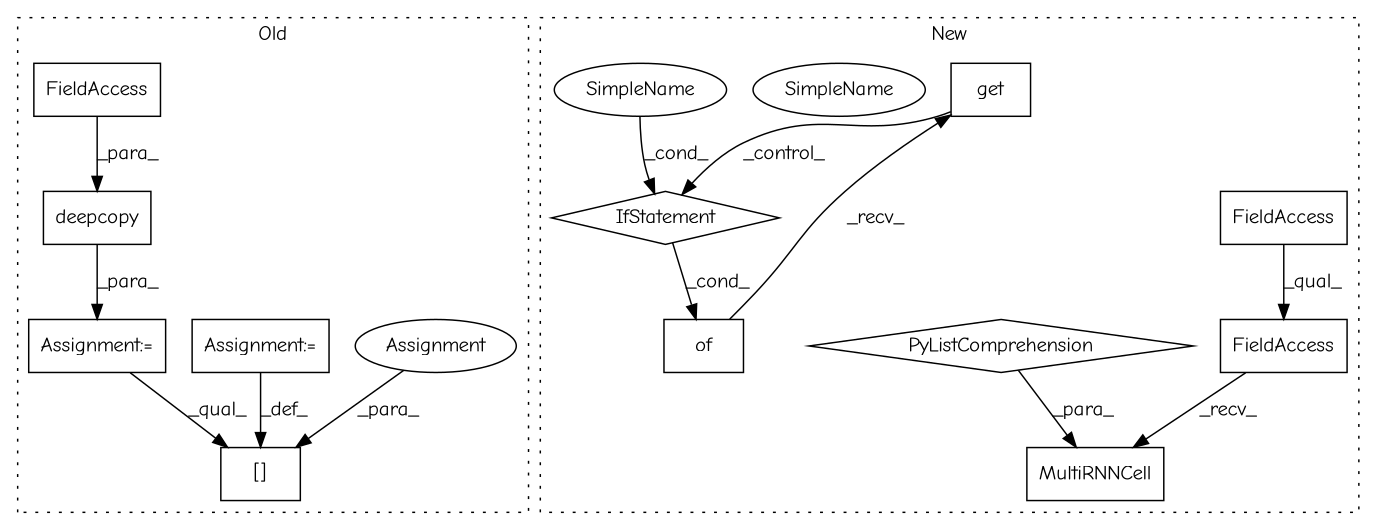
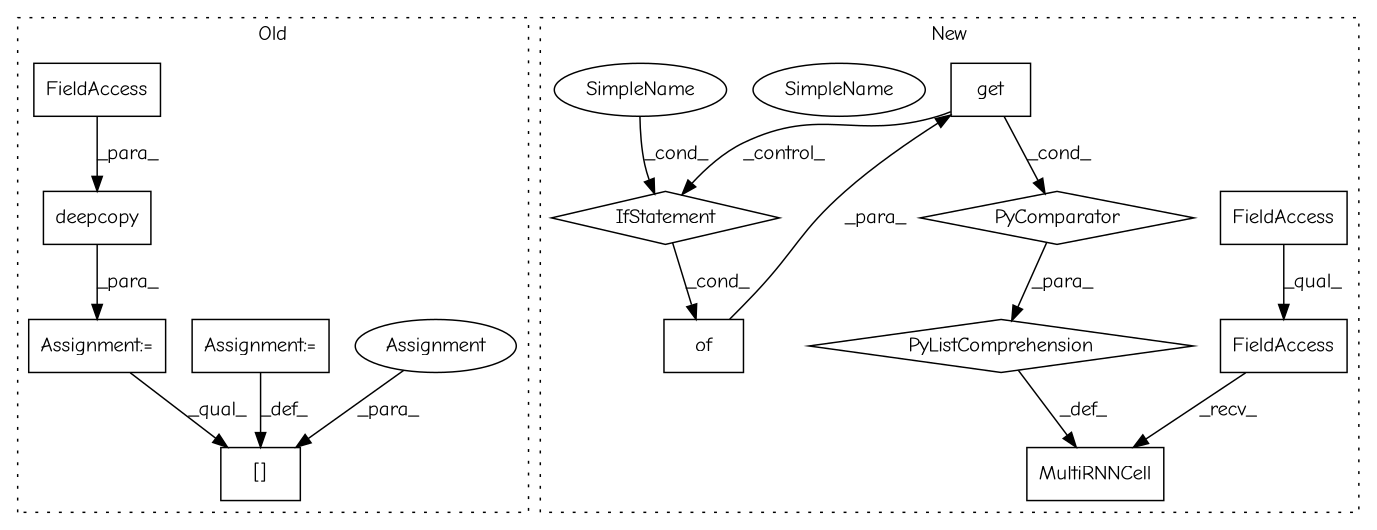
edge "of" -> "get": label "_recv_" -> "_para_"
node "PyComparator": added
edge "PyListComprehension" -> "MultiRNNCell": label "_para_" -> "_def_"
